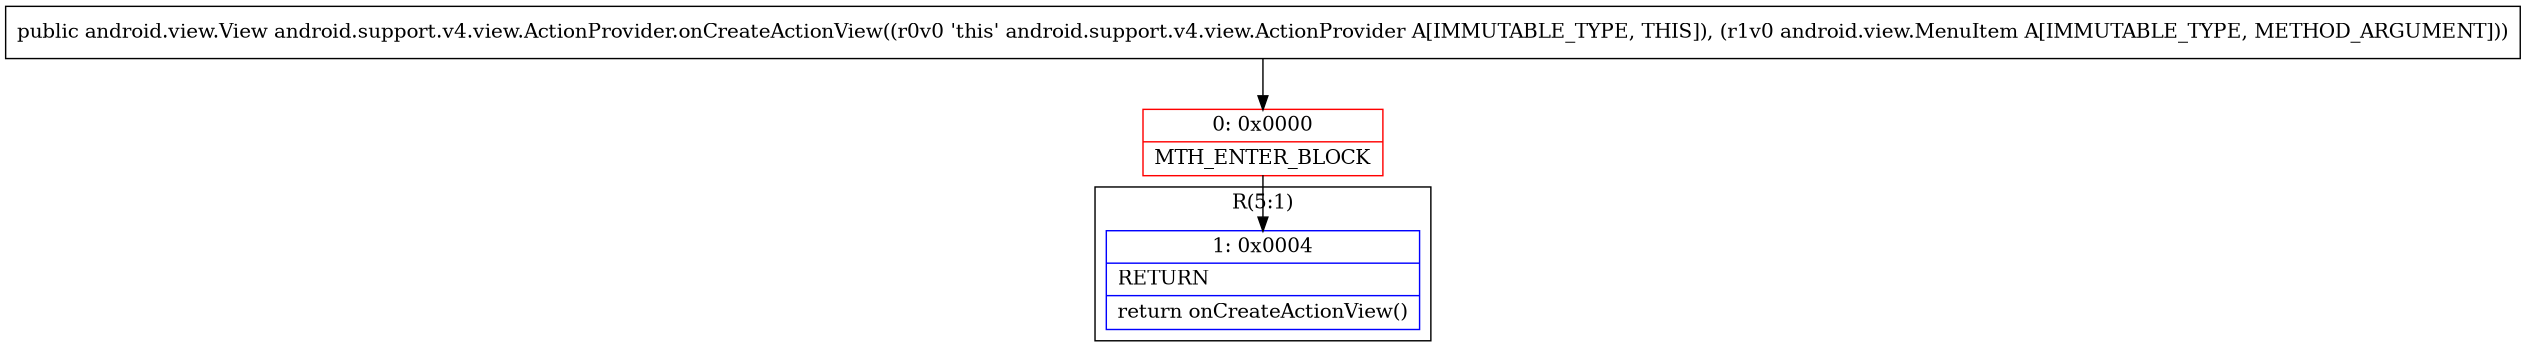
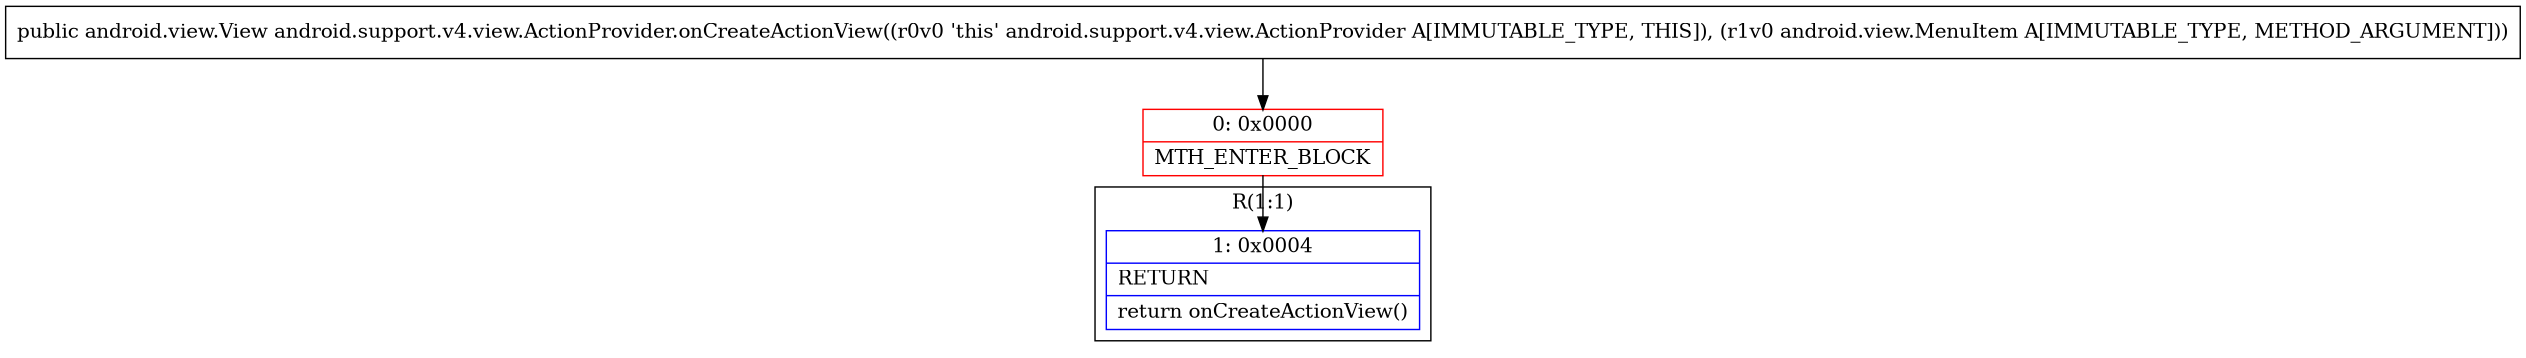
cluster "R(5:1)": label "R(5:1)" -> "R(1:1)"
